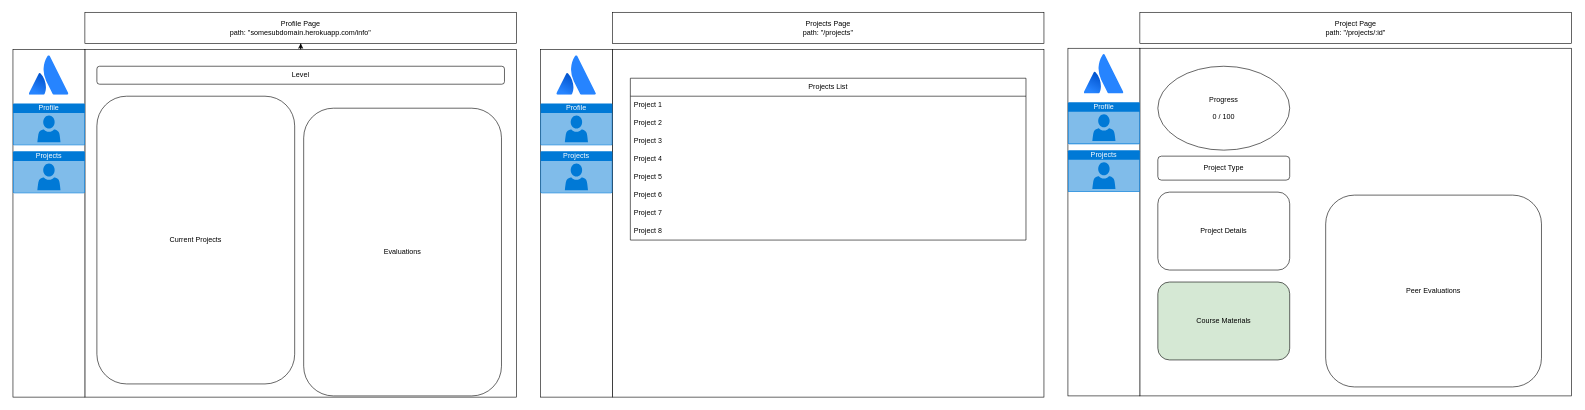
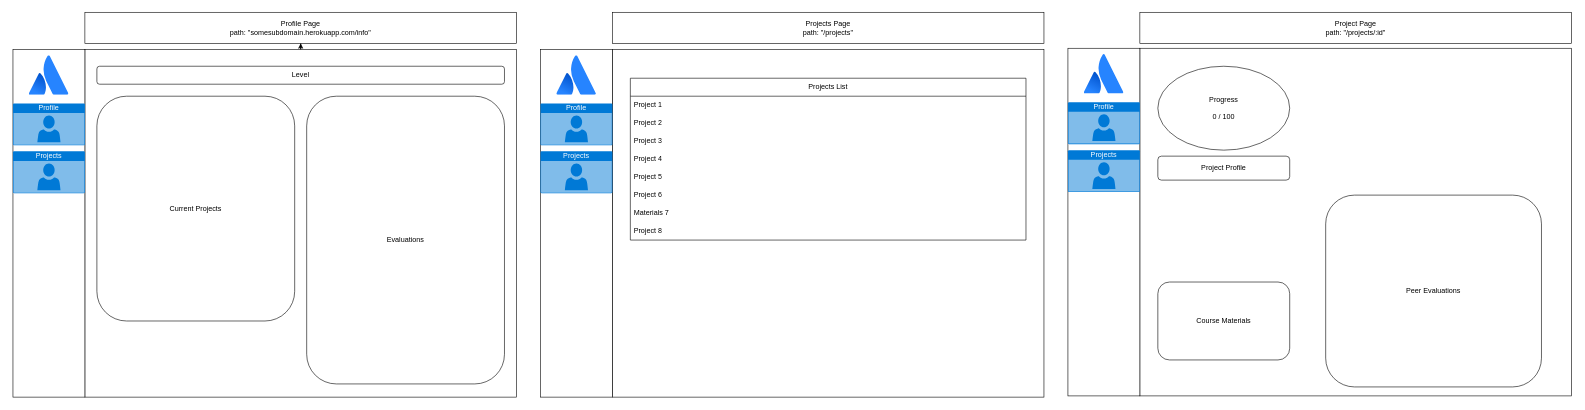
node "Project Type": label "Project Type" -> "Project Profile"
node "Project 7": label "Project 7" -> "Materials 7"
node "Project Details": removed
node "Current Projects": size 198x288 -> 198x225
node "Evaluations": moved (402, 252) -> (405, 240)
node "Course Materials": fillcolor #d5e8d4 -> #ffffff
